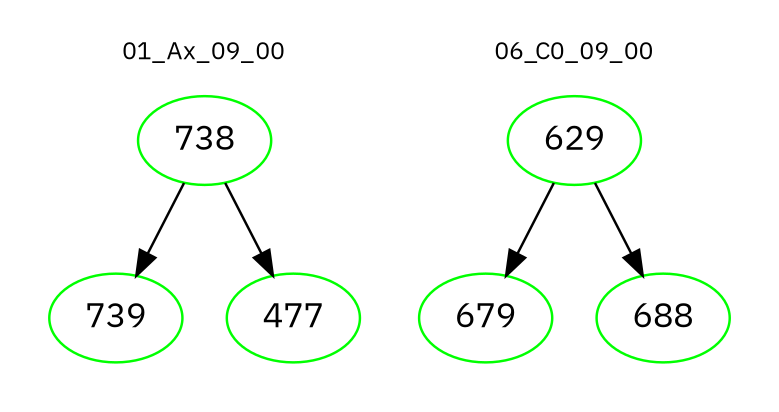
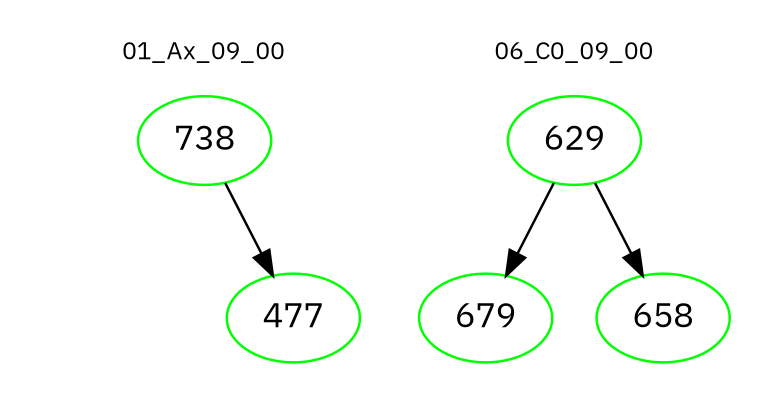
node "739": removed
node "688": label "688" -> "658"
